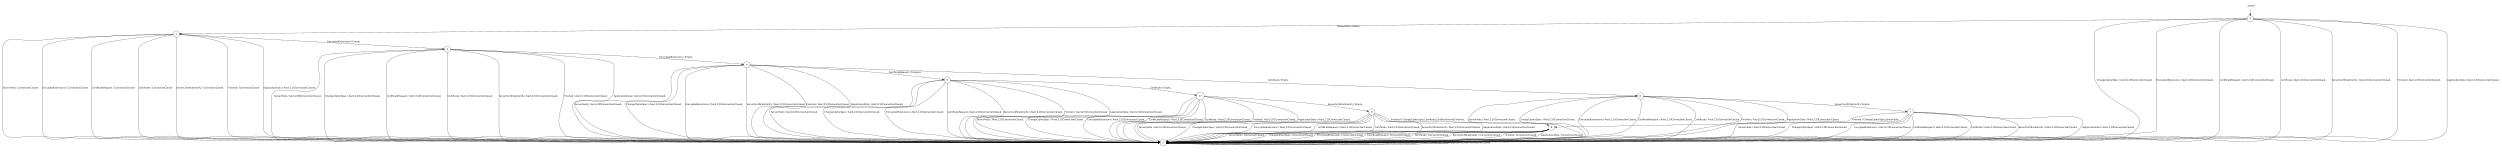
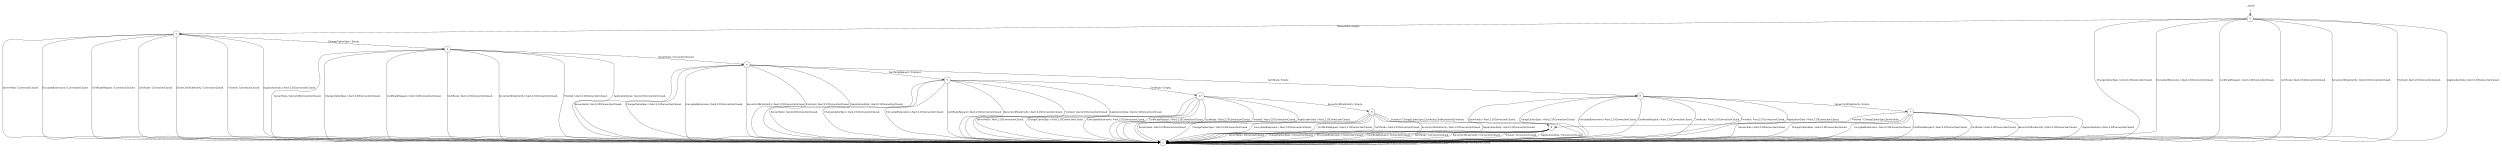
edge "1" -> "3": label "EncryptedExtensions / Empty," -> "ChangeCipherSpec / Empty,"
edge "3" -> "4": label "EncryptedExtensions / Empty," -> "ServerHello / ConnectionClosed"
